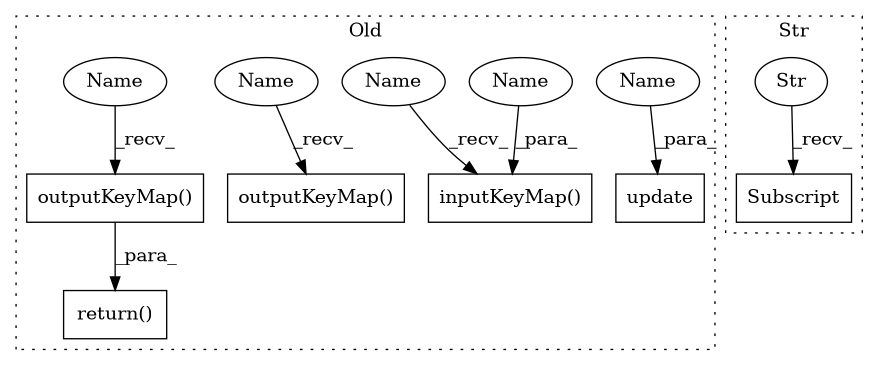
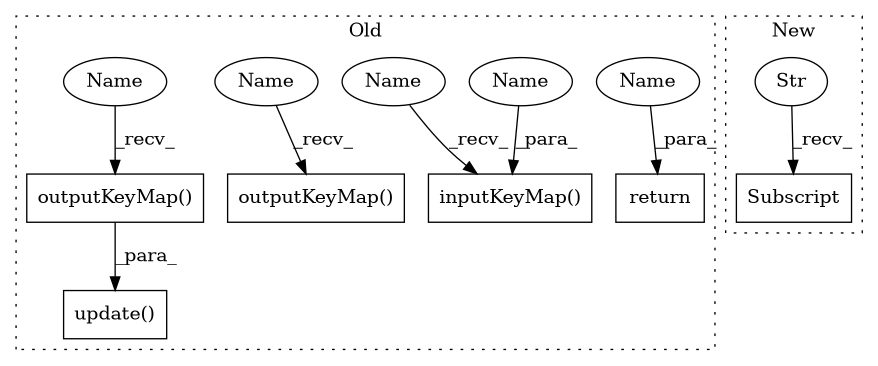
cluster "Str": label "Str" -> "New"
node "update": label "update" -> "return"
node "return()": label "return()" -> "update()"
